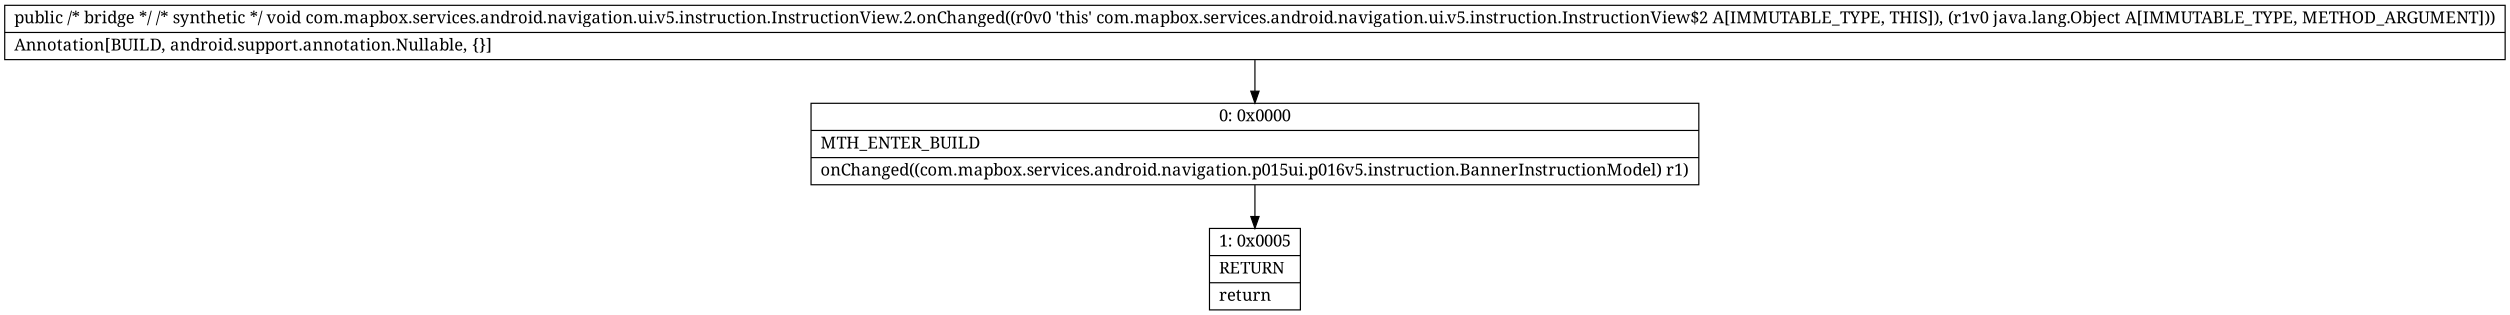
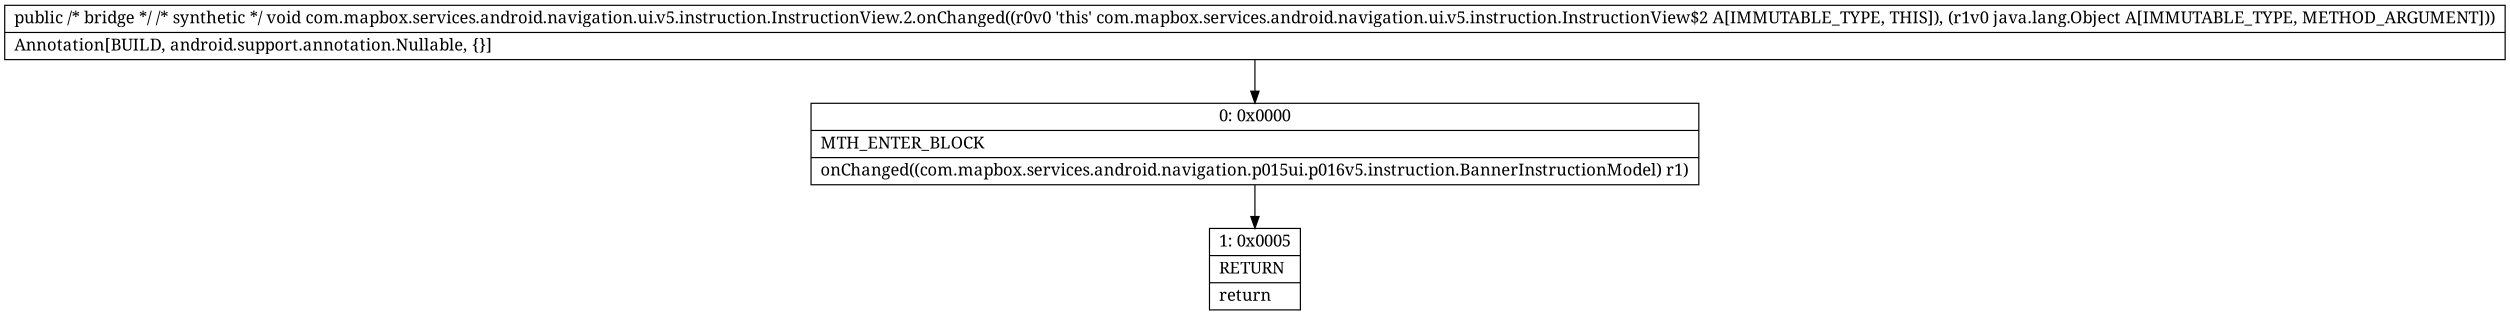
node "0: 0x0000": text "MTH_ENTER_BUILD" -> "MTH_ENTER_BLOCK"
